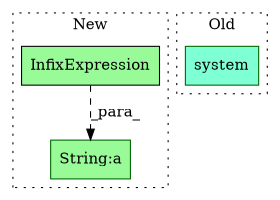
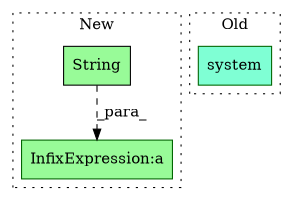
node "InfixExpression": label "InfixExpression" -> "String"
node "String:a": label "String:a" -> "InfixExpression:a"
